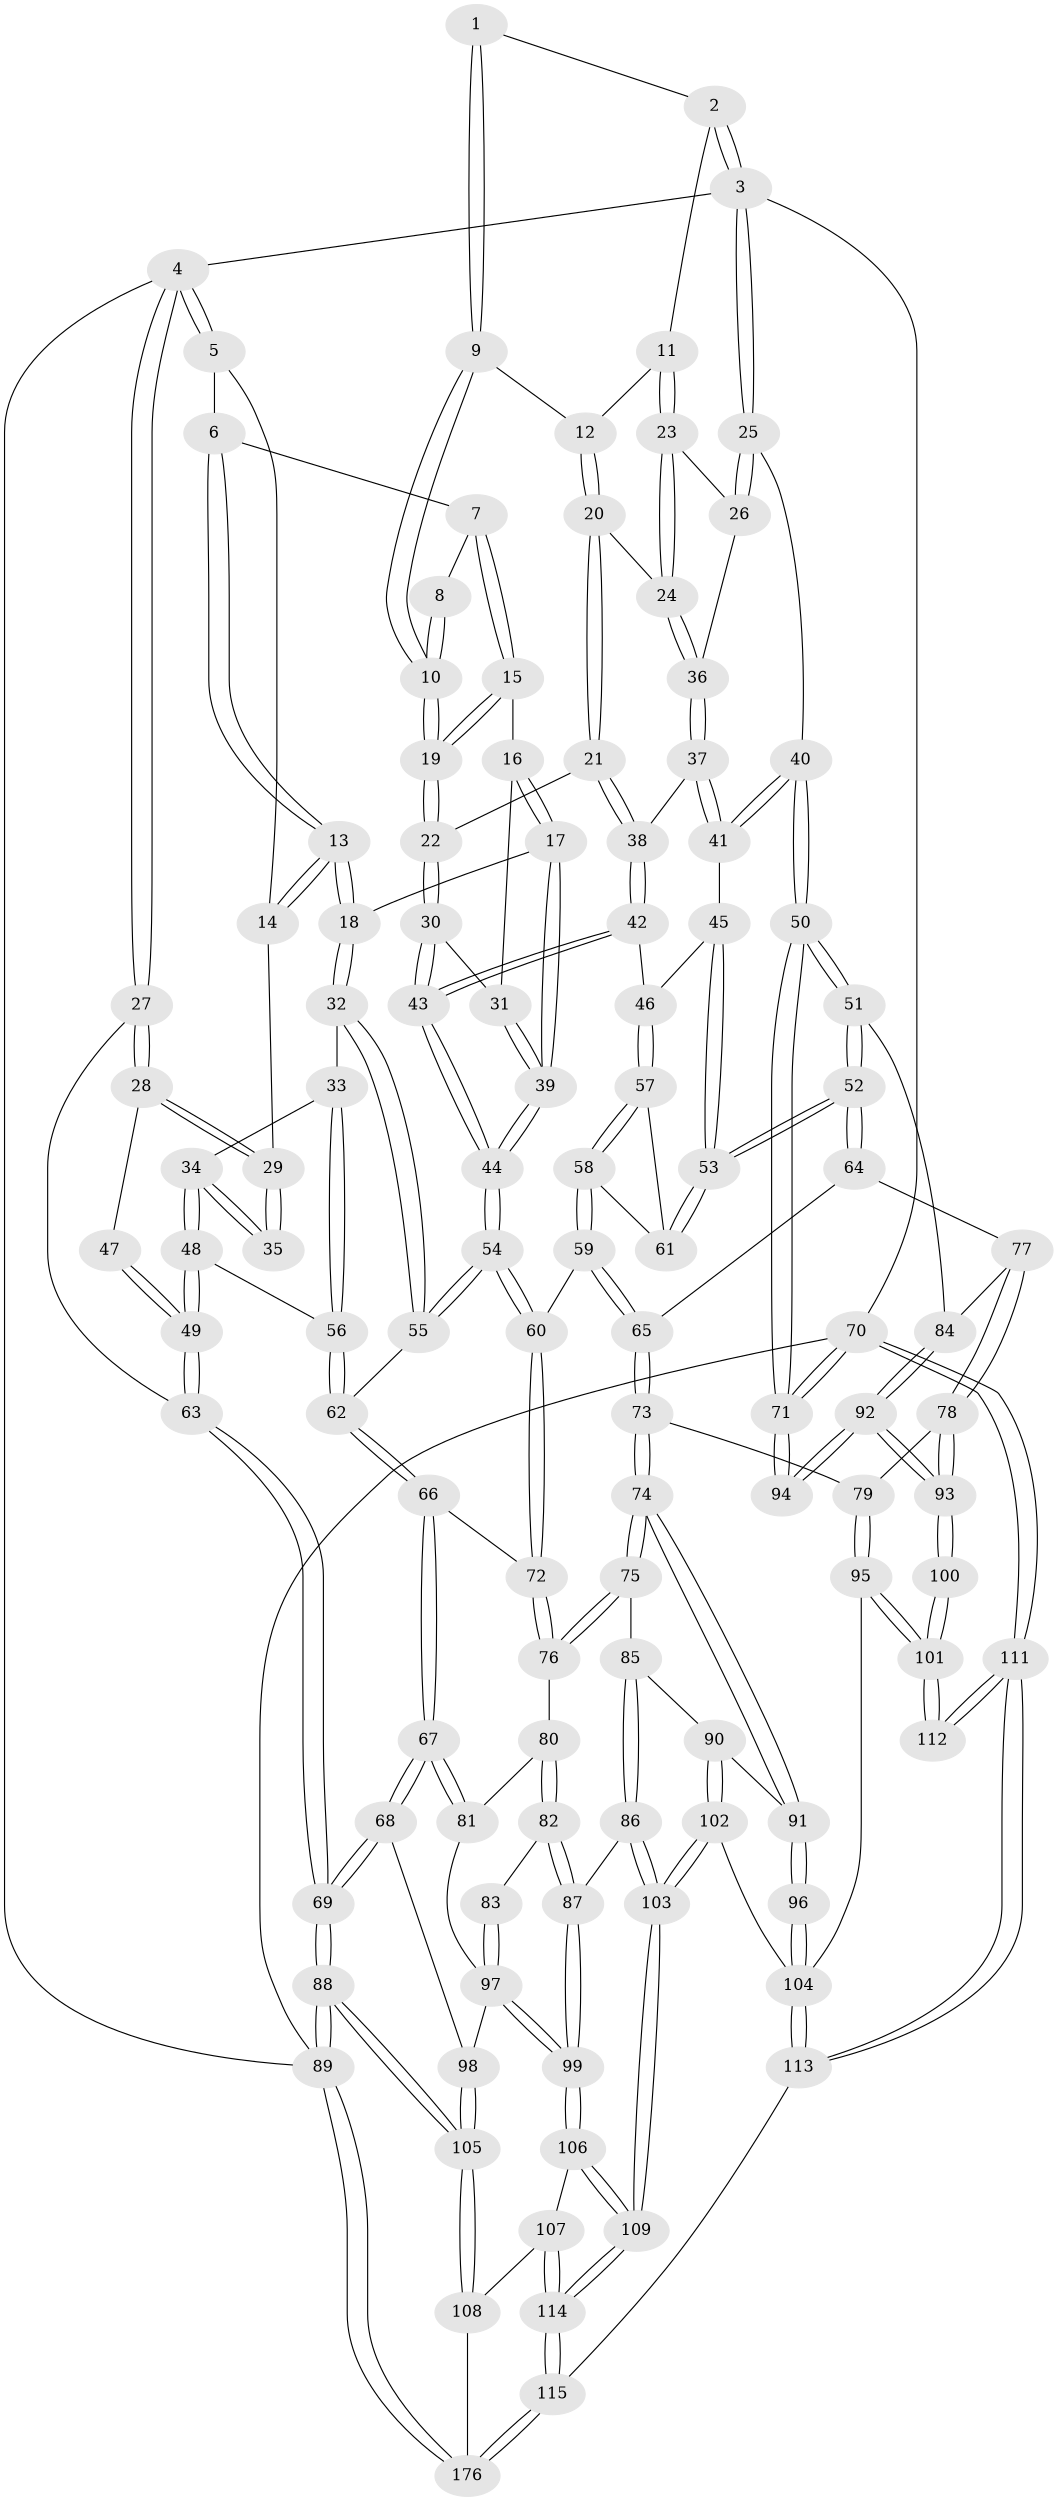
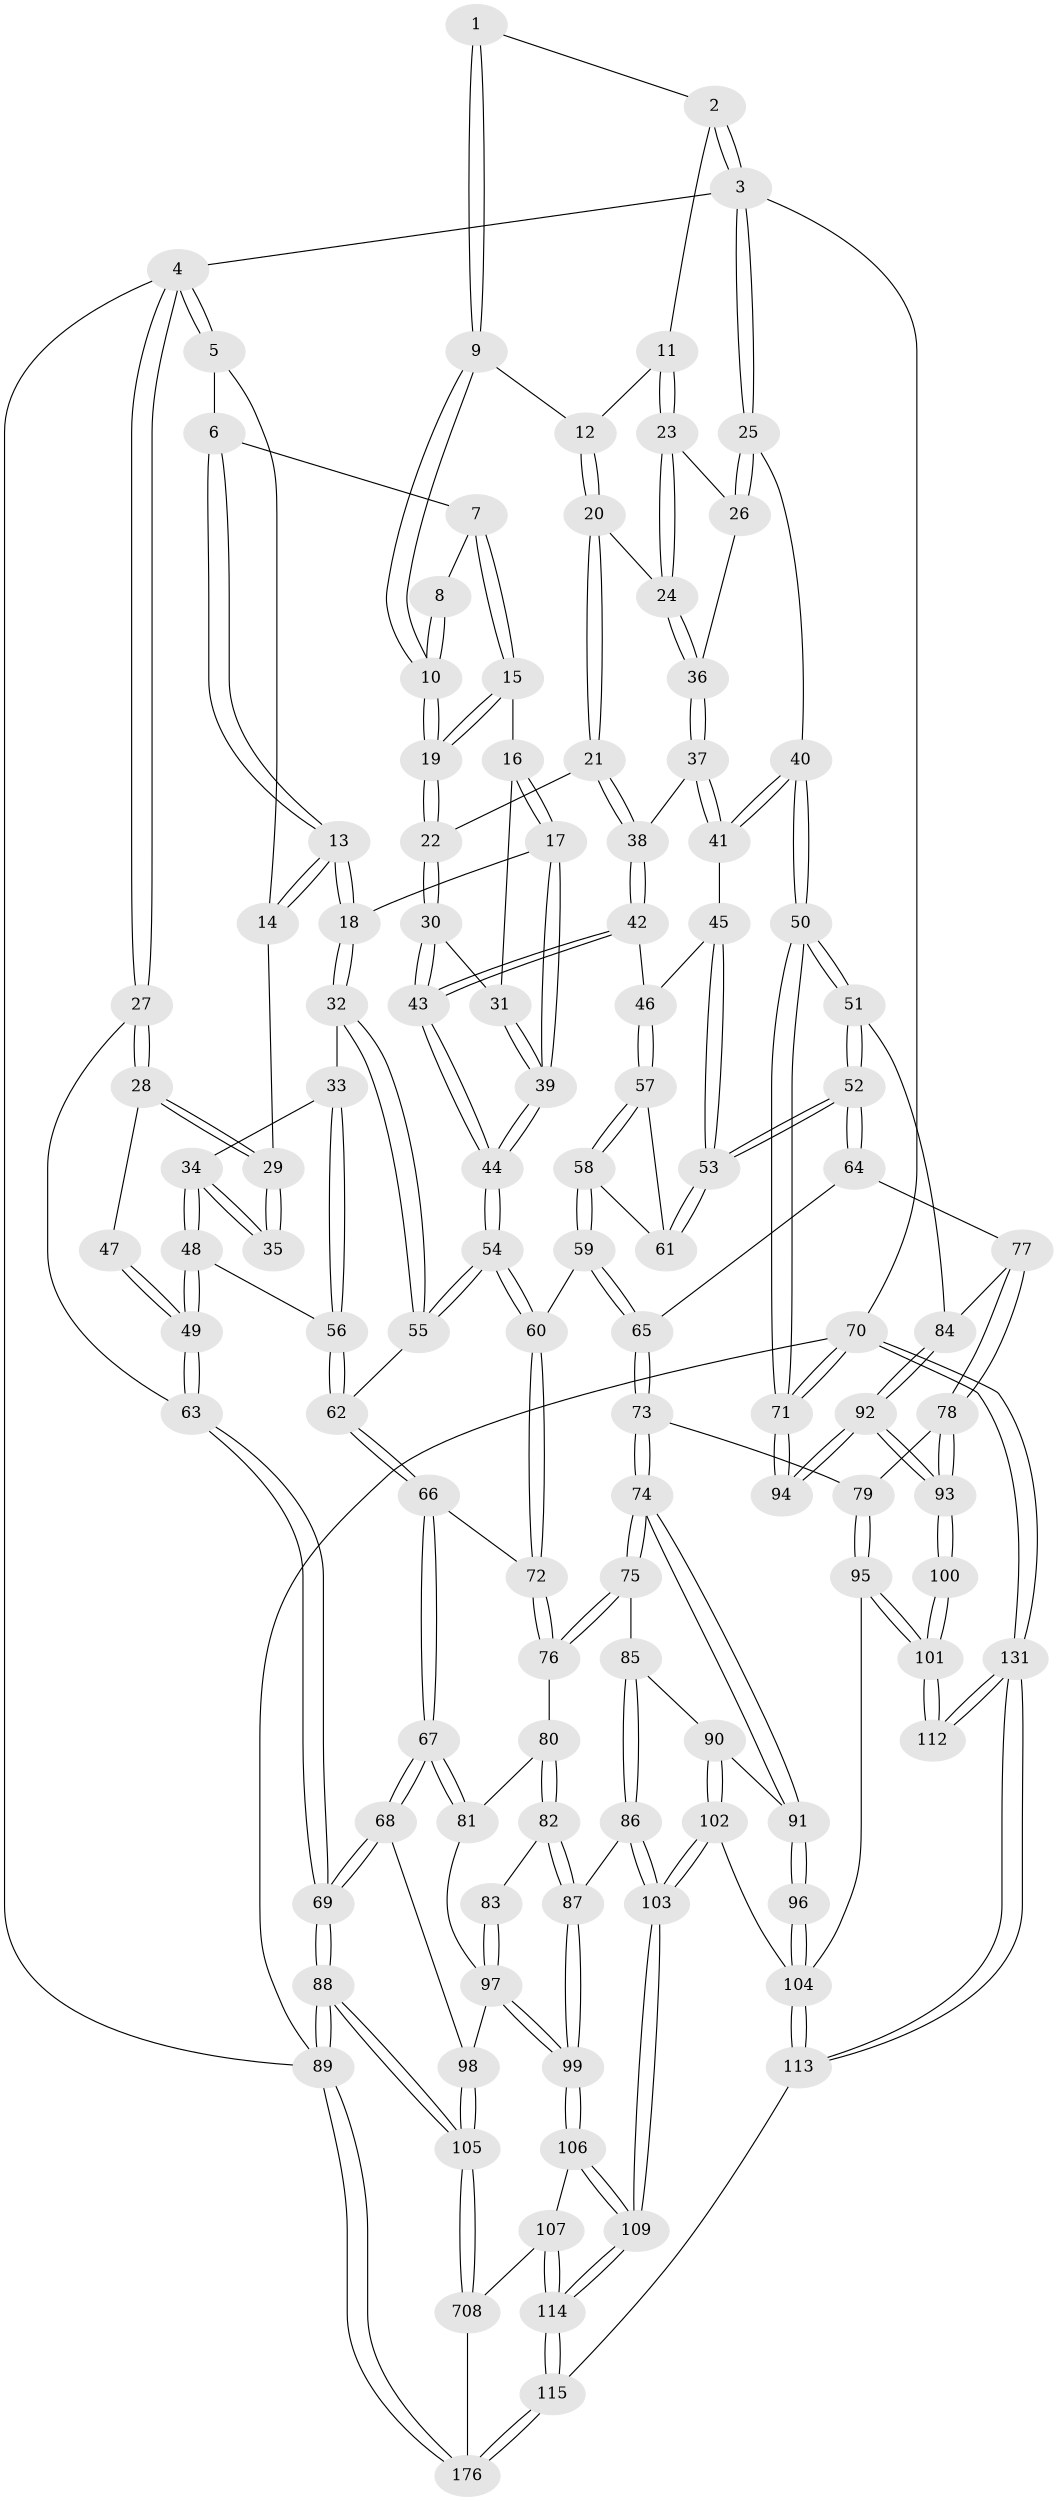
node "111": label "111" -> "131"
node "108": label "108" -> "708"
